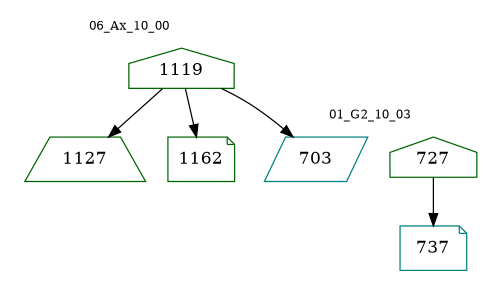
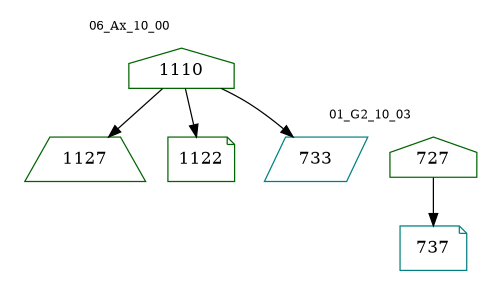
node "1119": label "1119" -> "1110"
node "1162": label "1162" -> "1122"
node "703": label "703" -> "733"
